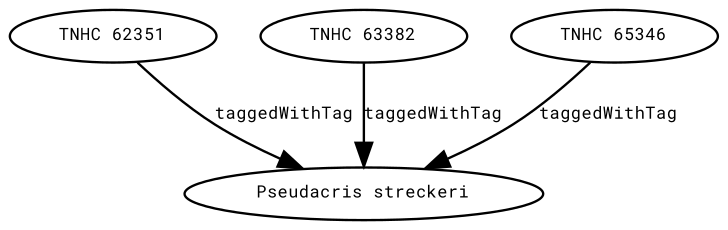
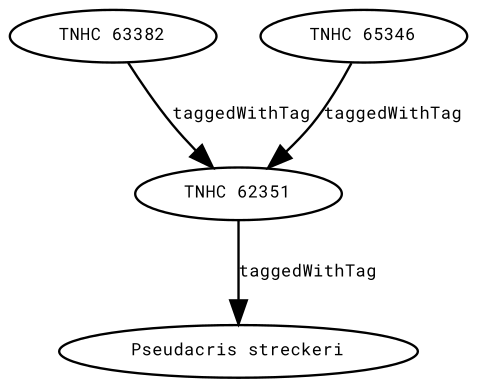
edge "TNHC 63382" -> "Pseudacris streckeri": now "TNHC 63382" -> "TNHC 62351"
edge "TNHC 65346" -> "Pseudacris streckeri": now "TNHC 65346" -> "TNHC 62351"
